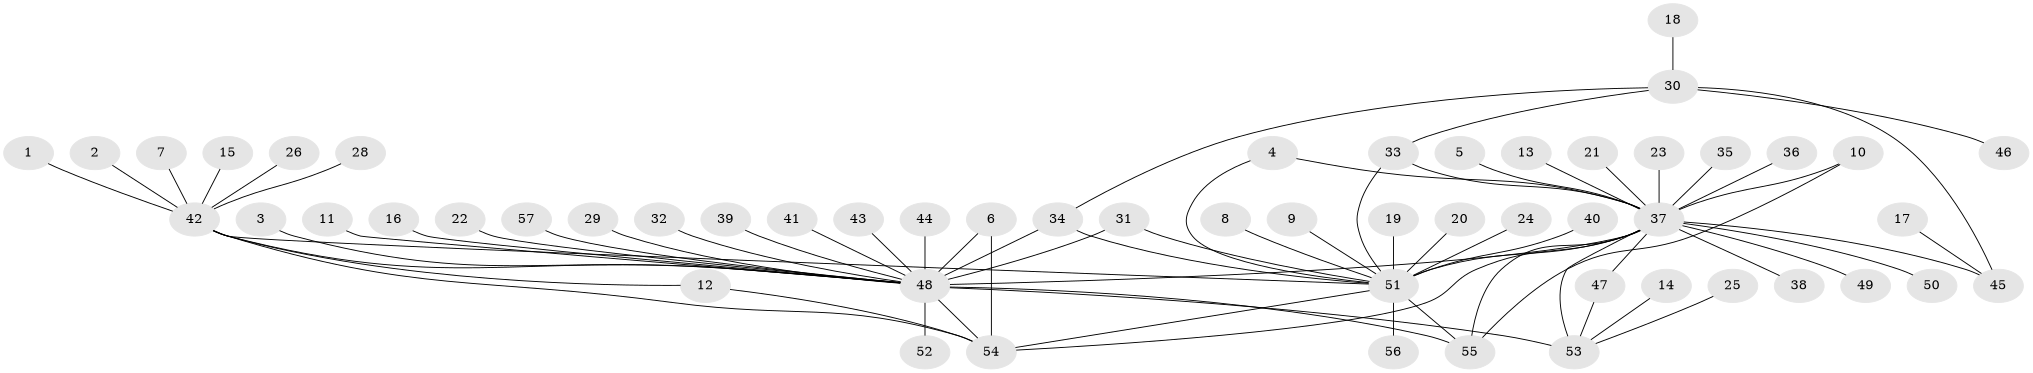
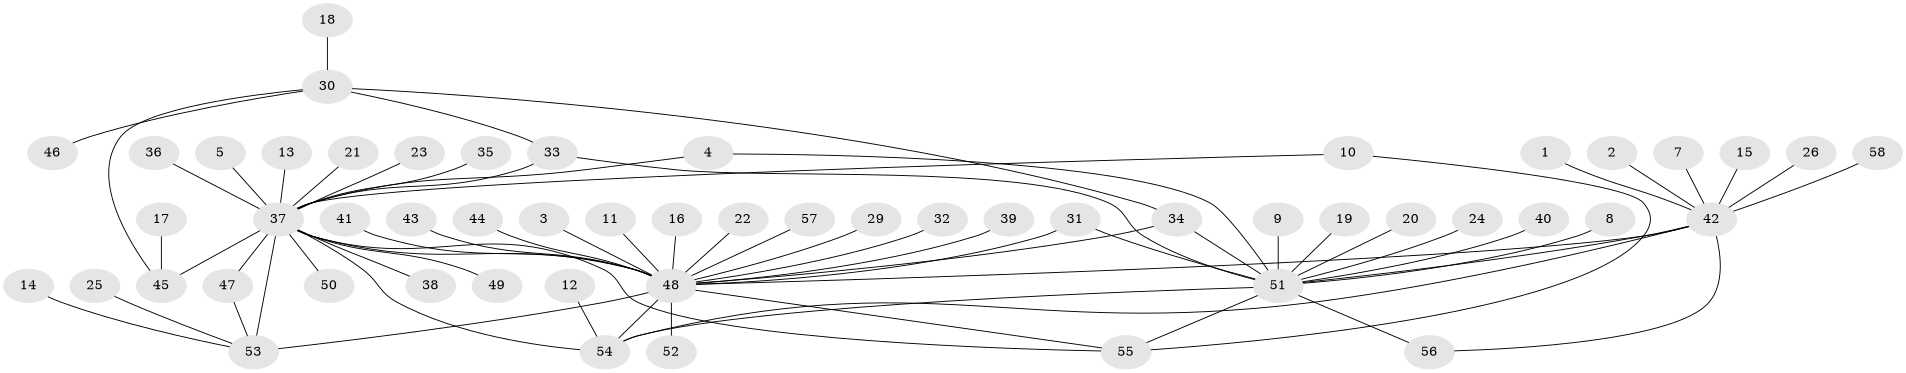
node "28": label "28" -> "58"
node "6": removed
edge "37" -- "51": removed
edge "42" -- "12": now "42" -- "56"
